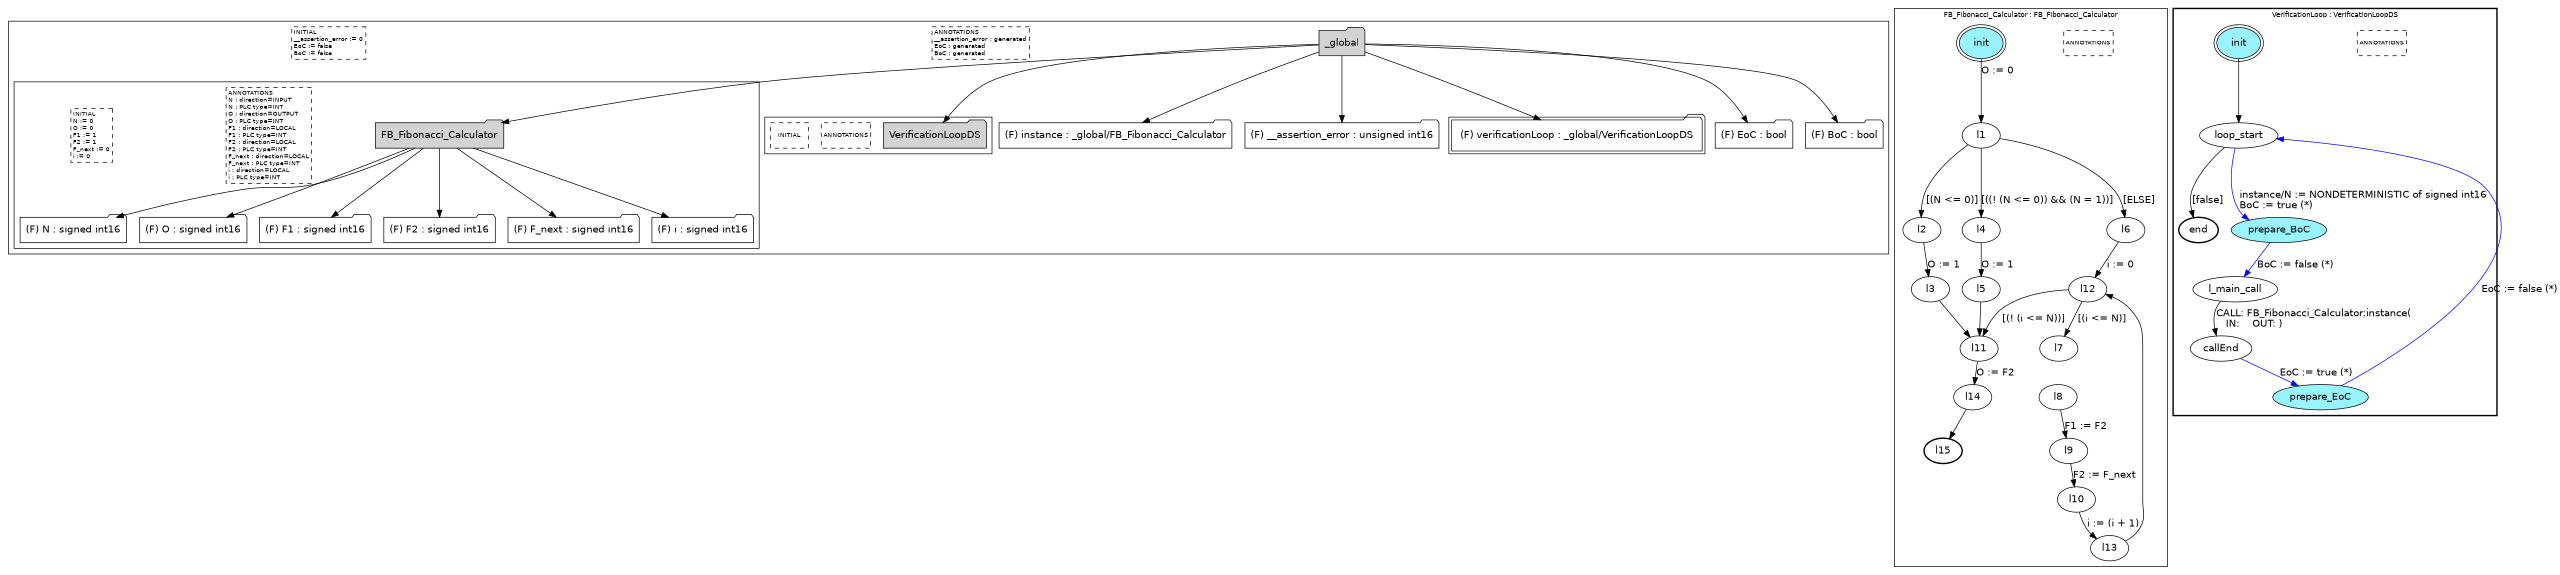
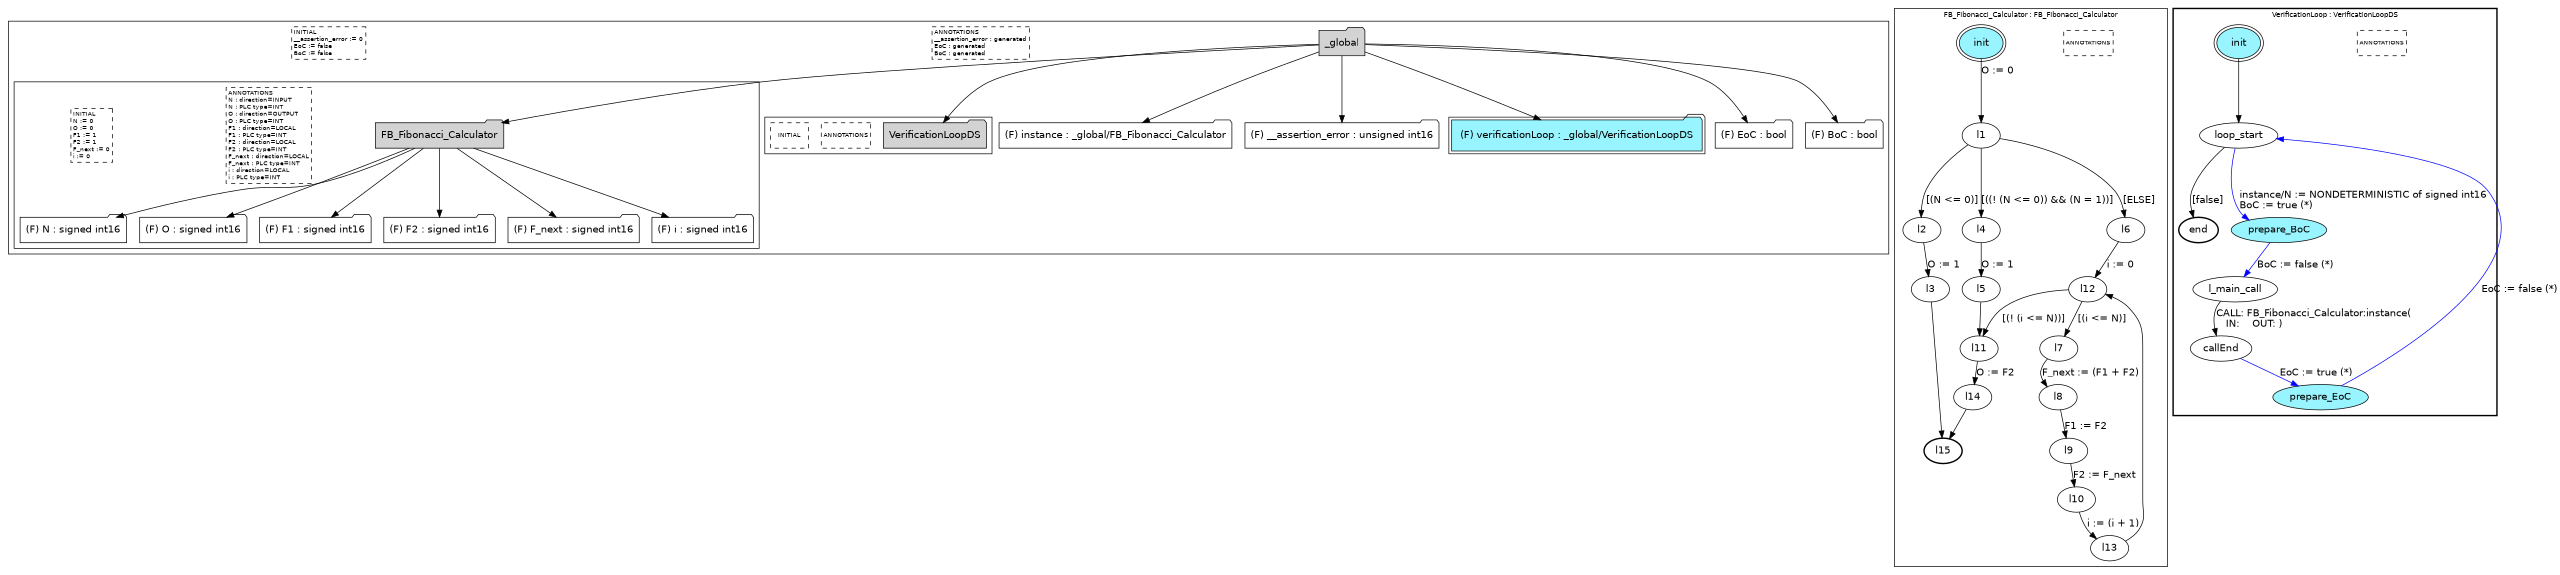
node "(F) verificationLoop : _global/VerificationLoopDS": fillcolor white -> cadetblue1
edge "l3" -> "l11": now "l3" -> "l15"
edge "l7" -> "l8": added, label "F_next := (F1 + F2)"
